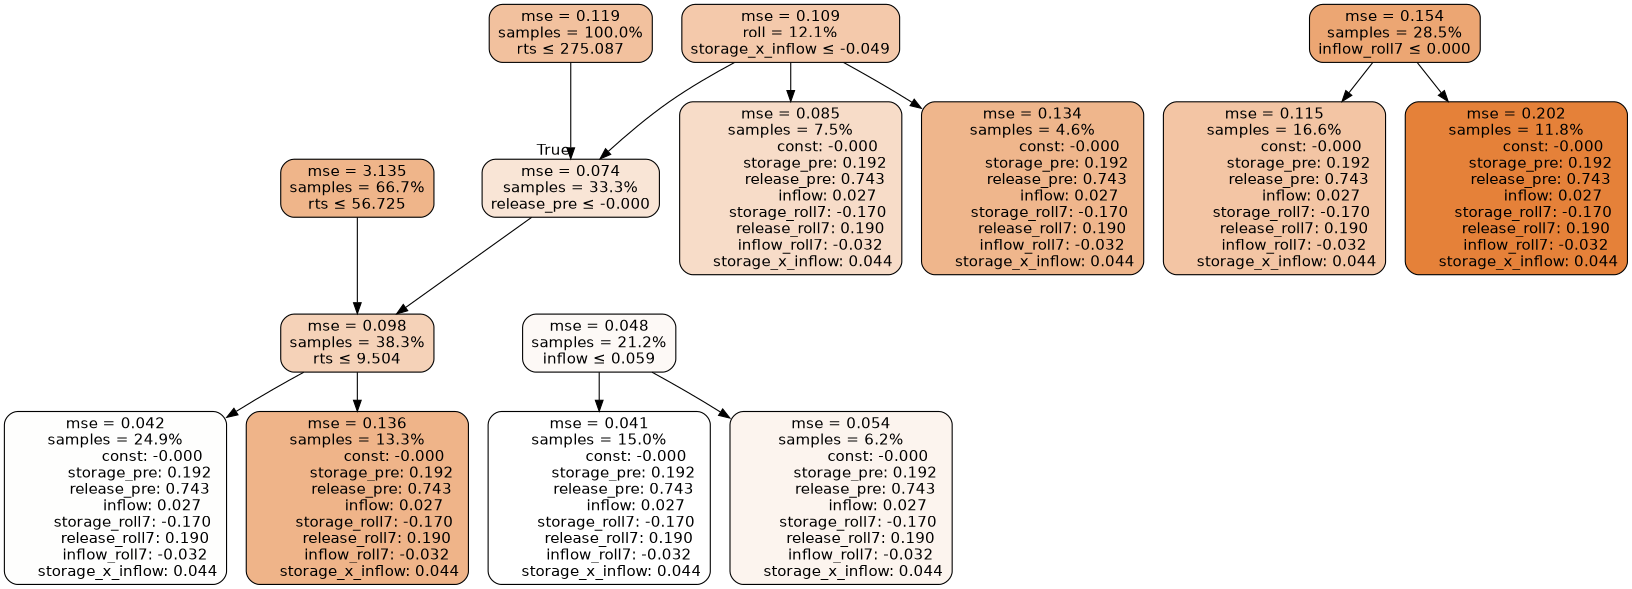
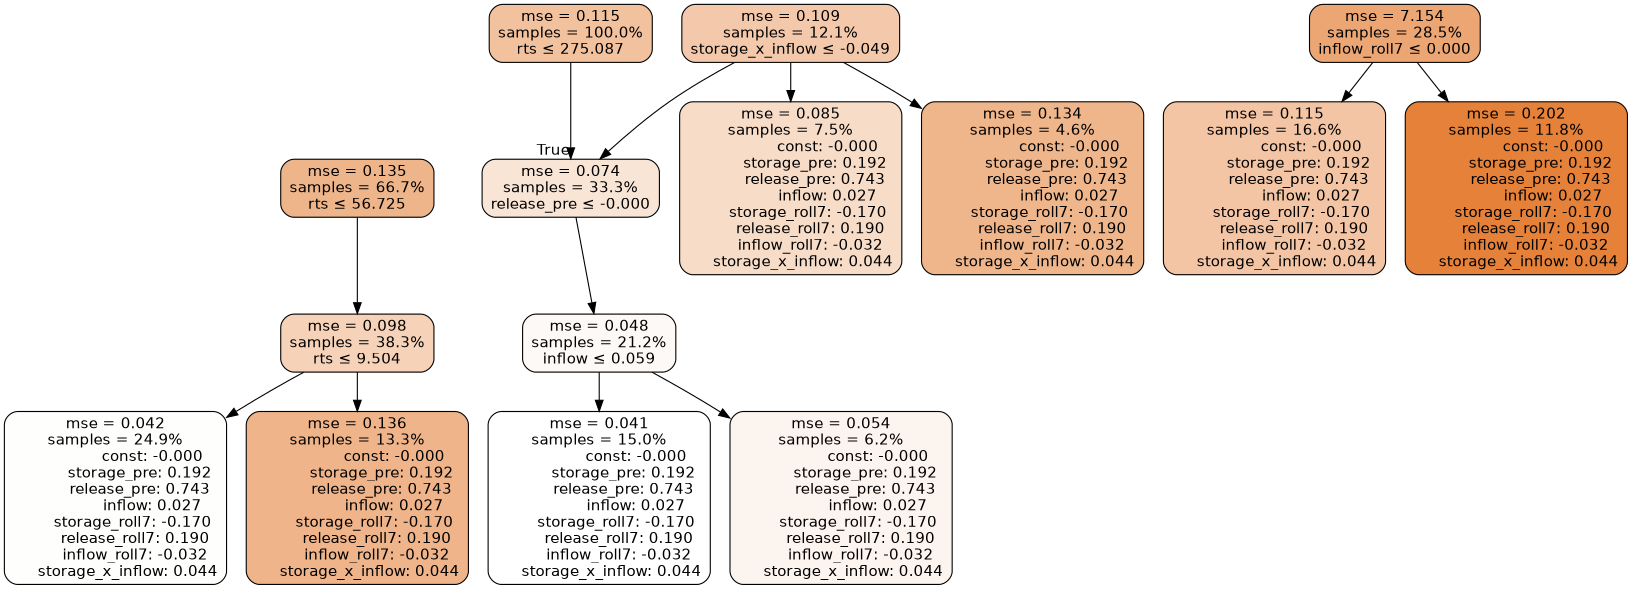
node "mse = 0.119 samples = 100.0% rts ≤ 275.087": label "mse = 0.119 samples = 100.0% rts ≤ 275.087" -> "mse = 0.115 samples = 100.0% rts ≤ 275.087"
node "mse = 0.109 roll = 12.1% storage_x_inflow ≤ -0.049": label "mse = 0.109 roll = 12.1% storage_x_inflow ≤ -0.049" -> "mse = 0.109 samples = 12.1% storage_x_inflow ≤ -0.049"
node "mse = 0.154 samples = 28.5% inflow_roll7 ≤ 0.000": label "mse = 0.154 samples = 28.5% inflow_roll7 ≤ 0.000" -> "mse = 7.154 samples = 28.5% inflow_roll7 ≤ 0.000"
node "mse = 3.135 samples = 66.7% rts ≤ 56.725": label "mse = 3.135 samples = 66.7% rts ≤ 56.725" -> "mse = 0.135 samples = 66.7% rts ≤ 56.725"
edge "mse = 0.074 samples = 33.3% release_pre ≤ -0.000" -> "mse = 0.098 samples = 38.3% rts ≤ 9.504": now "mse = 0.074 samples = 33.3% release_pre ≤ -0.000" -> "mse = 0.048 samples = 21.2% inflow ≤ 0.059"
